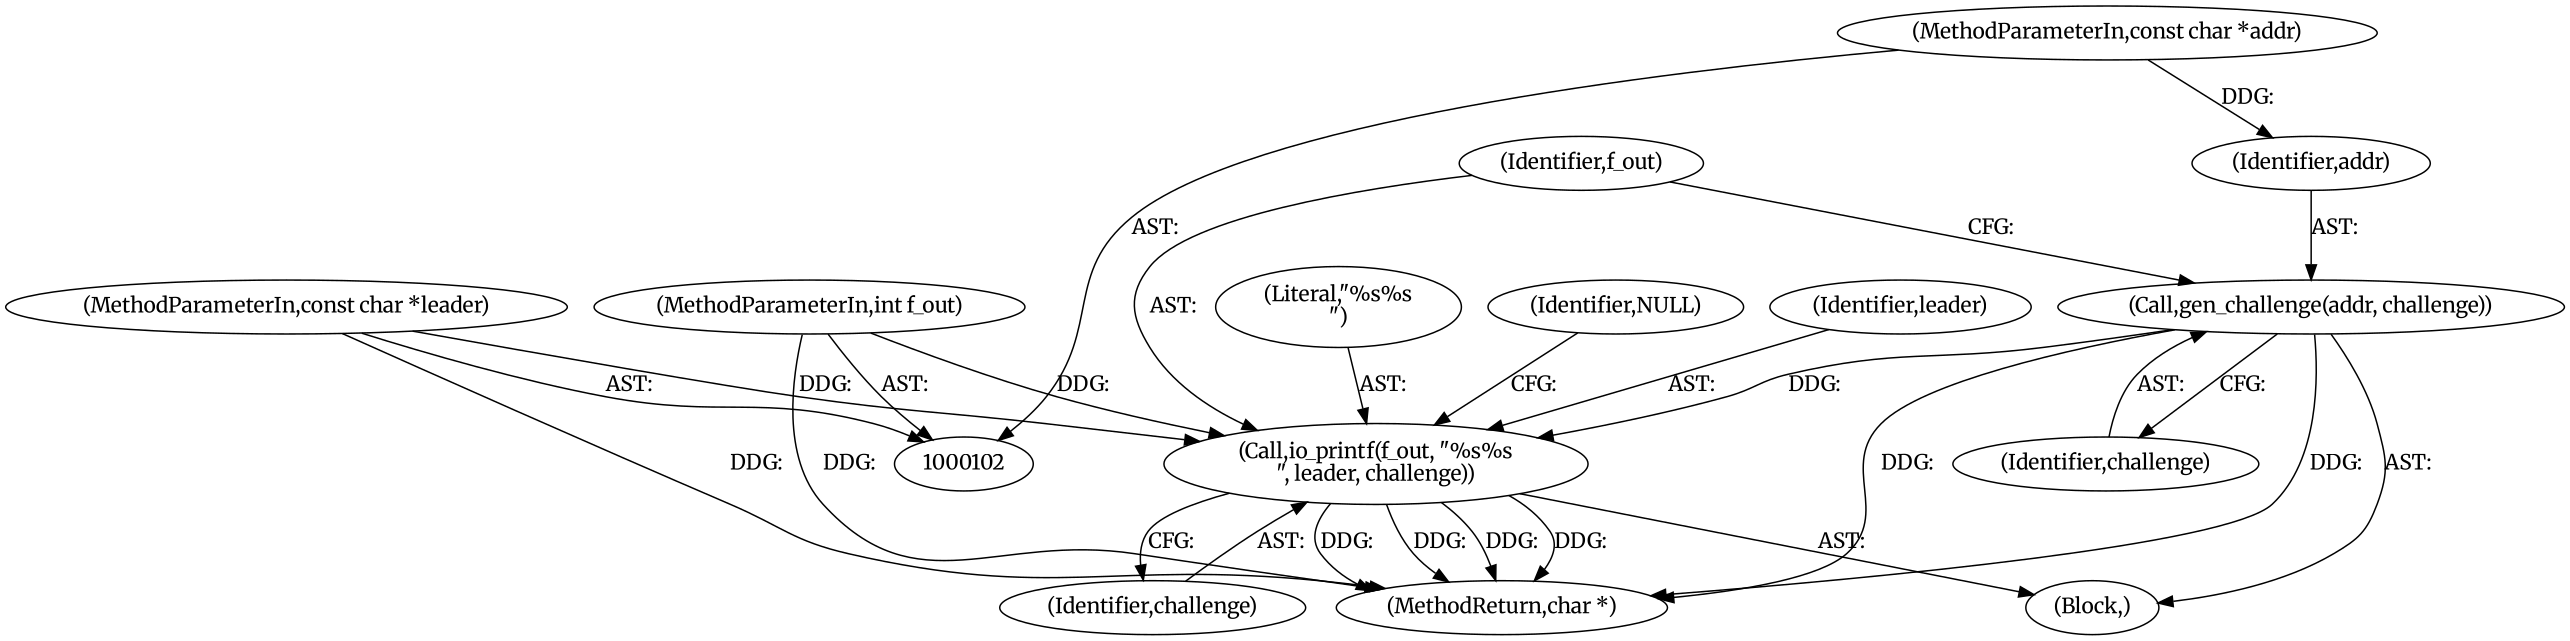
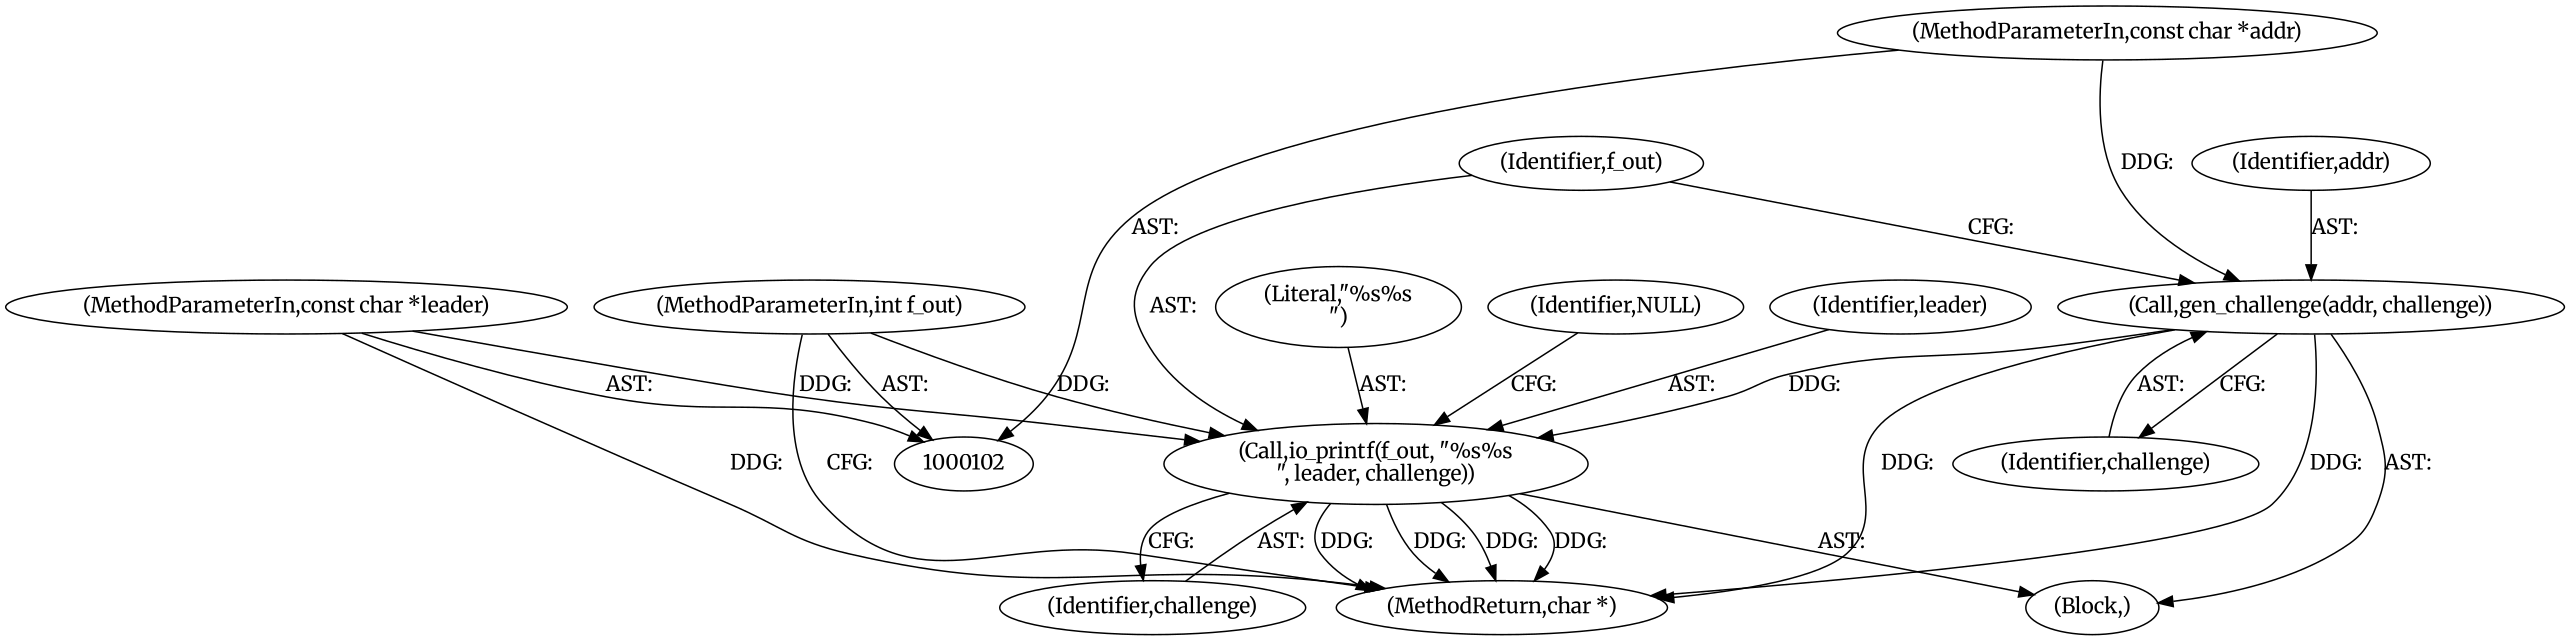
edge "(MethodParameterIn,const char *addr)" -> "(Identifier,addr)": now "(MethodParameterIn,const char *addr)" -> "(Call,gen_challenge(addr, challenge))"
edge "(MethodParameterIn,int f_out)" -> "(MethodReturn,char *)": label "DDG: " -> "CFG: "
